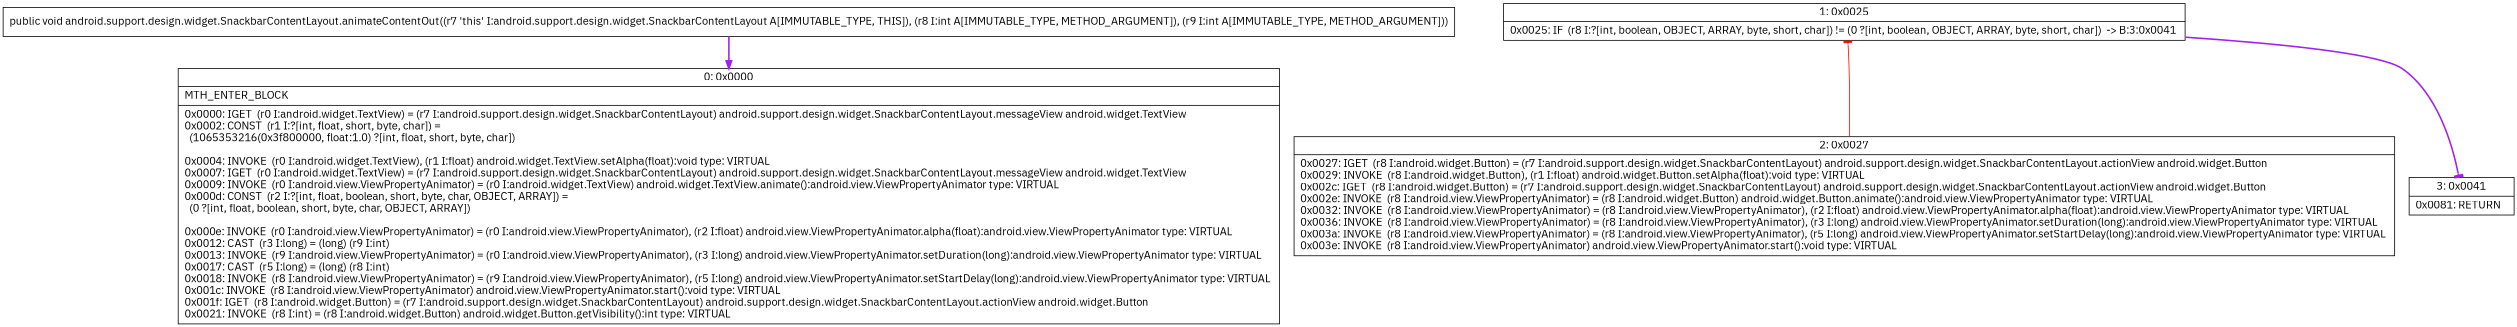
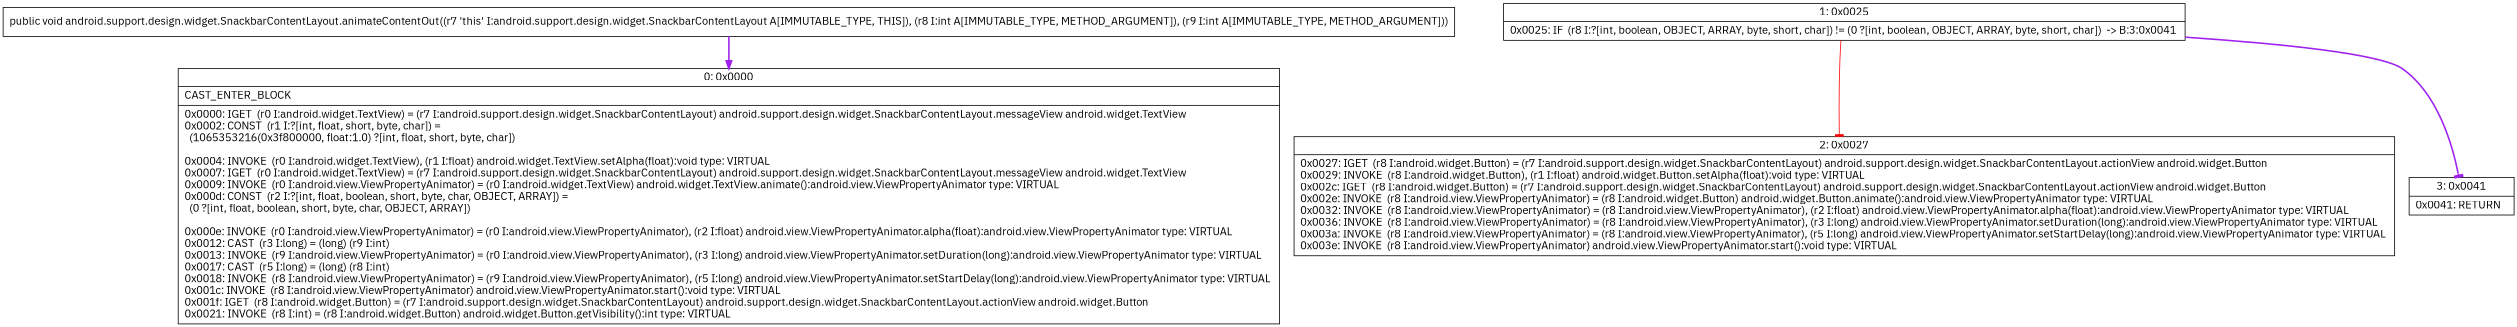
edge "2: 0x0027" -> "1: 0x0025": reversed
node "0: 0x0000": text "MTH_ENTER_BLOCK" -> "CAST_ENTER_BLOCK"
node "3: 0x0041": text "0x0081: RETURN" -> "0x0041: RETURN"
